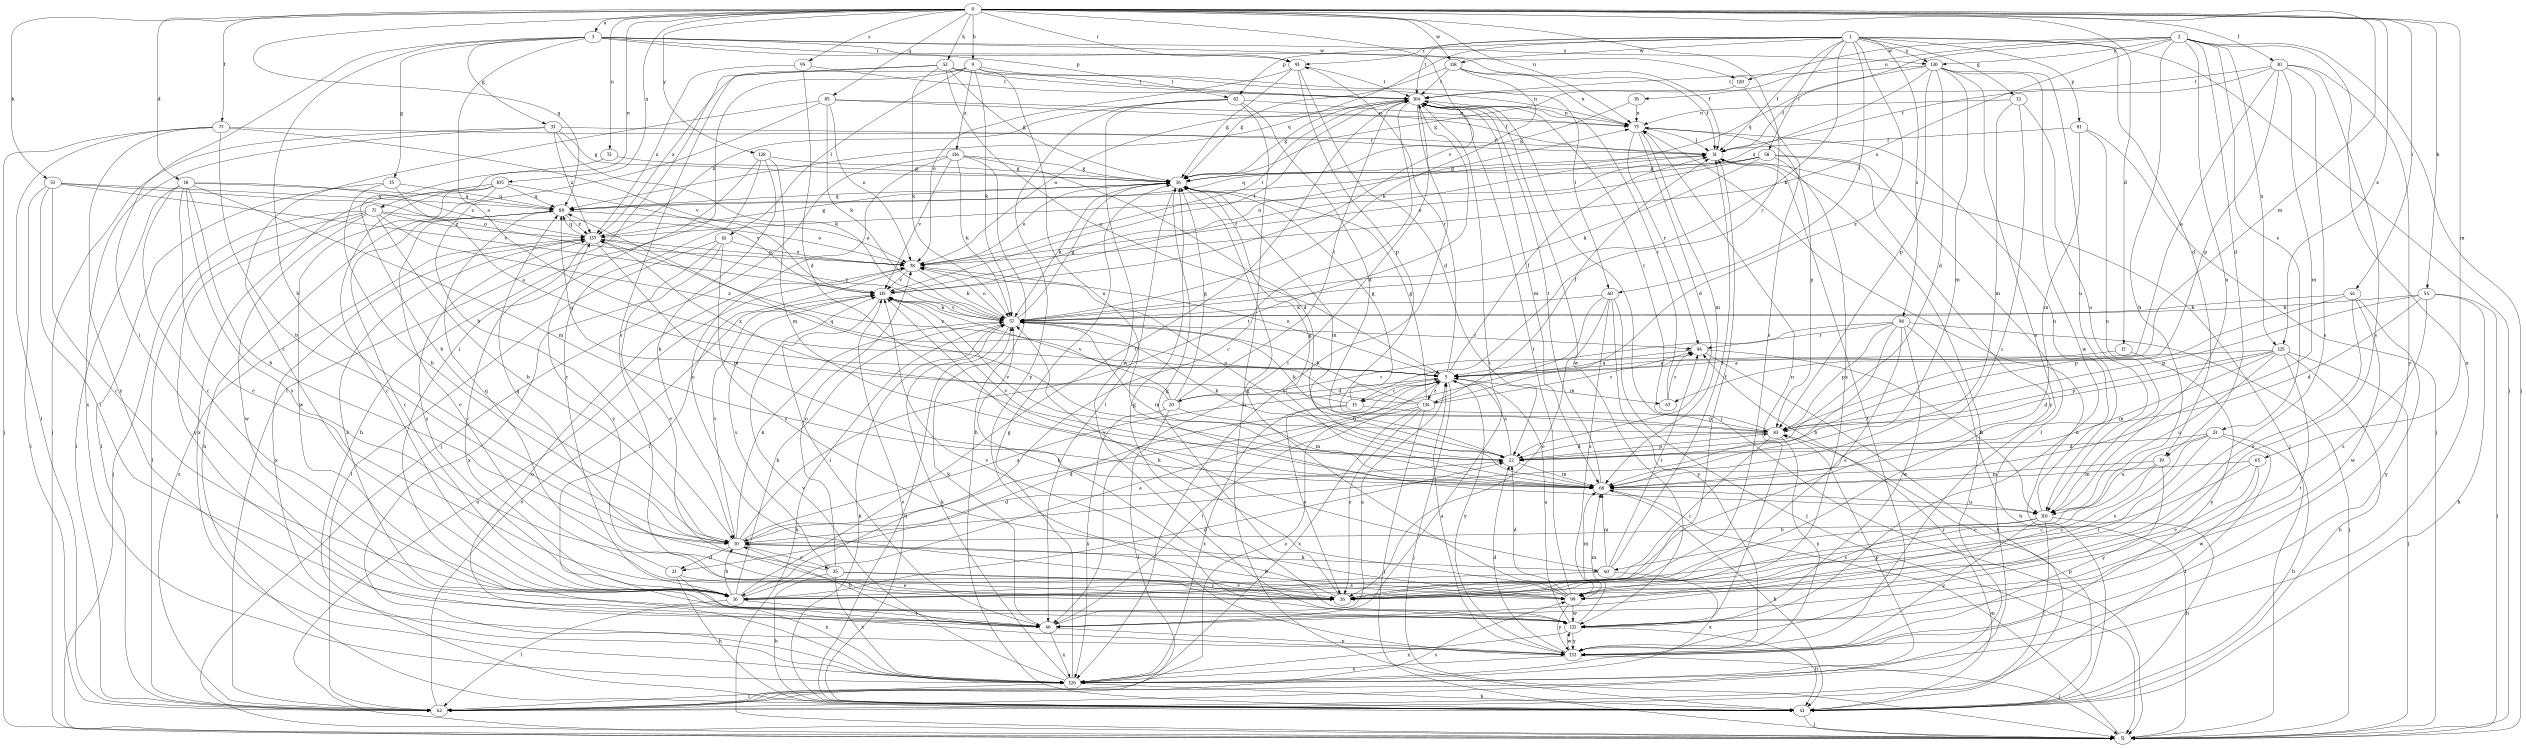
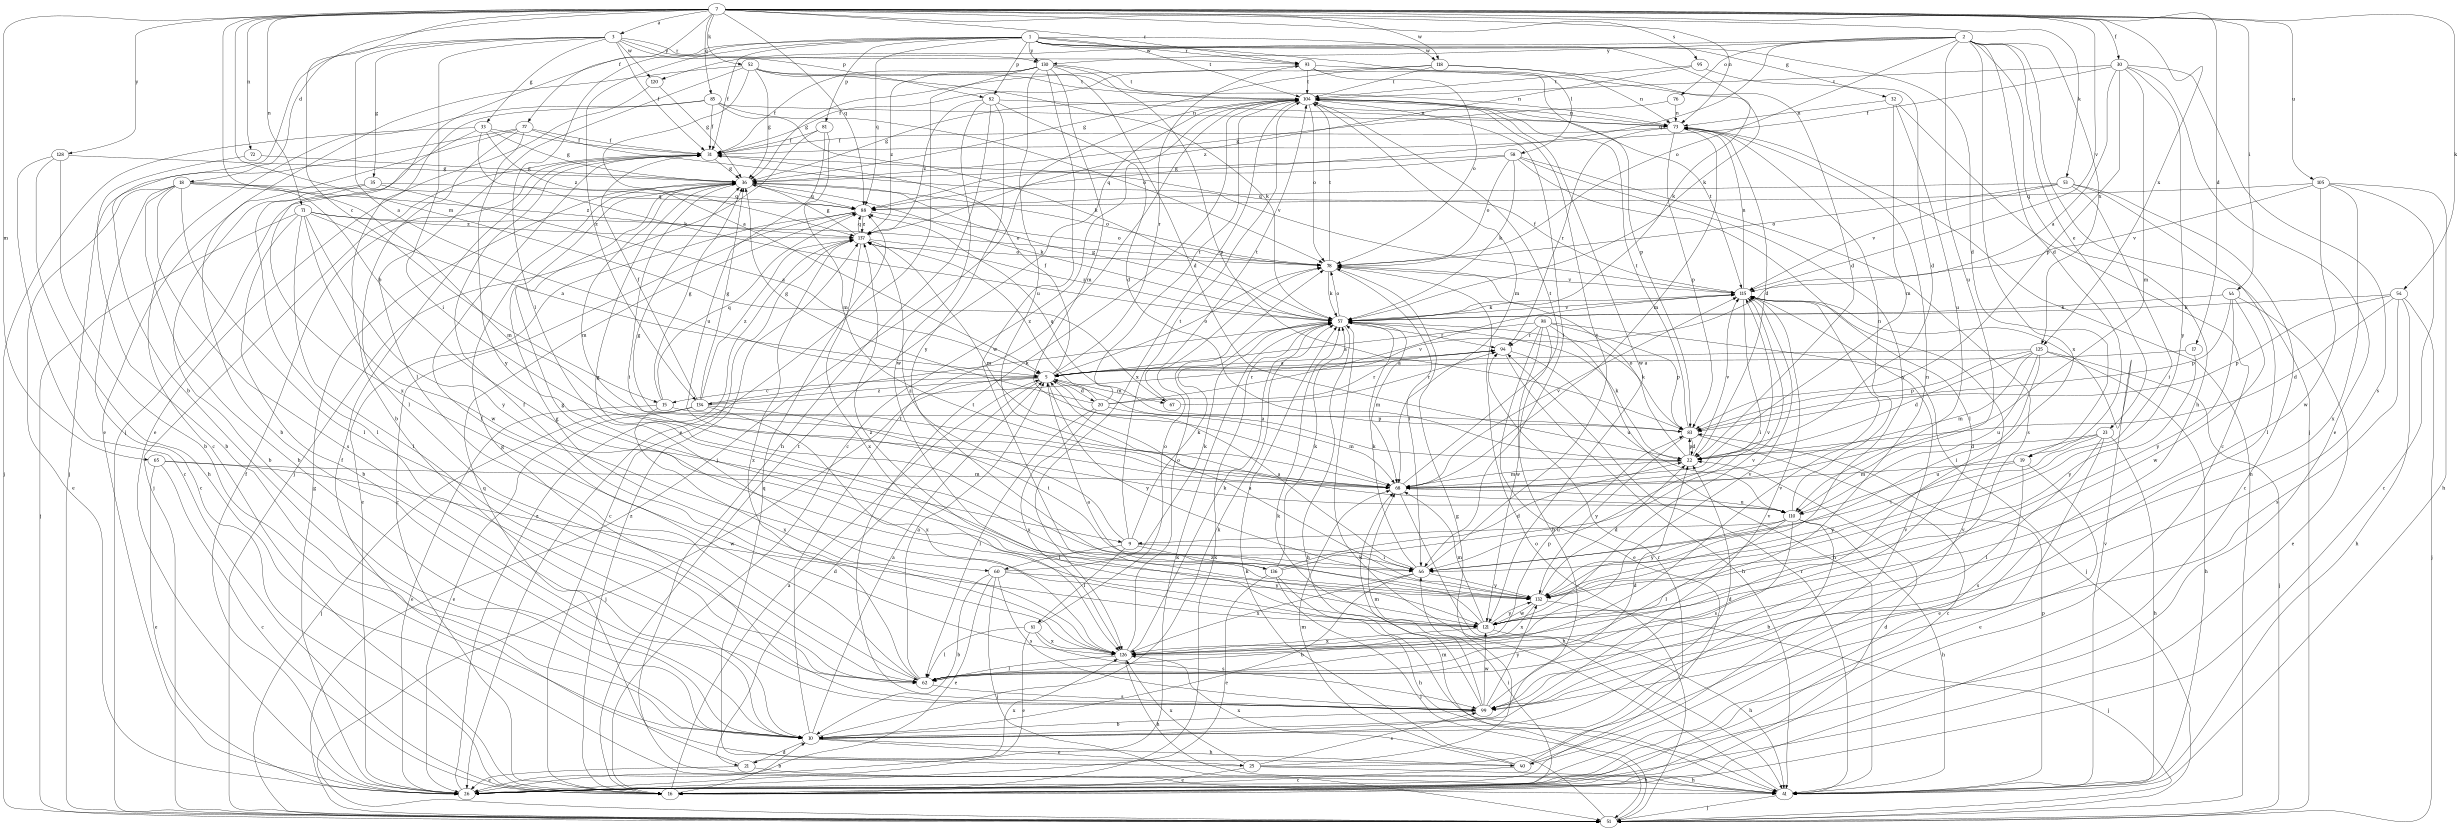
node "0": label "0" -> "7"
edge "1" -> "98": removed, label "s"
edge "25" -> "78": label "o" -> "g"
edge "128" -> "68": removed, label "m"
edge "9" -> "110": reversed
edge "16" -> "62": removed, label "l"
edge "57" -> "51": reversed
